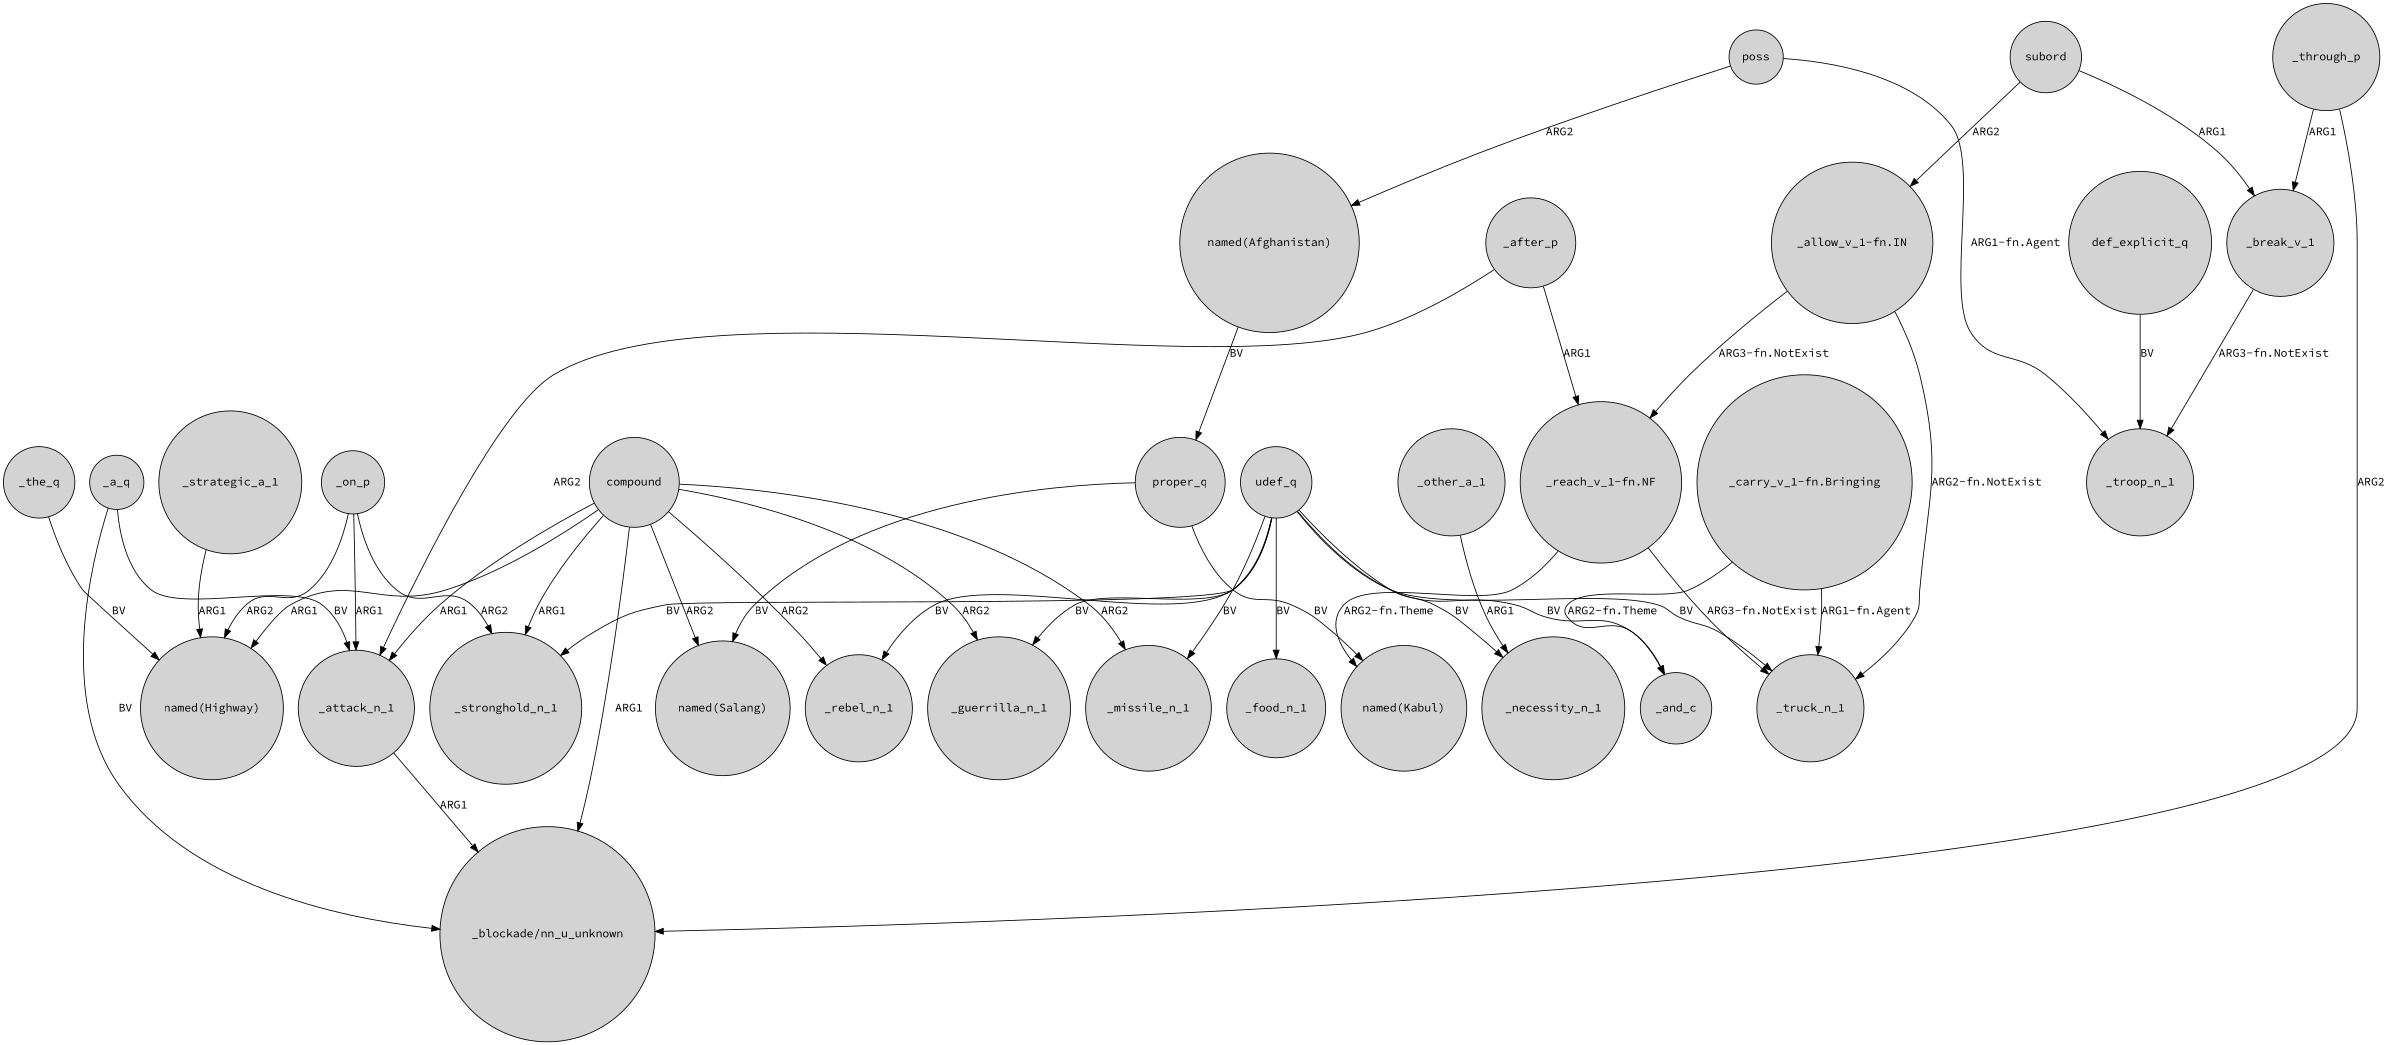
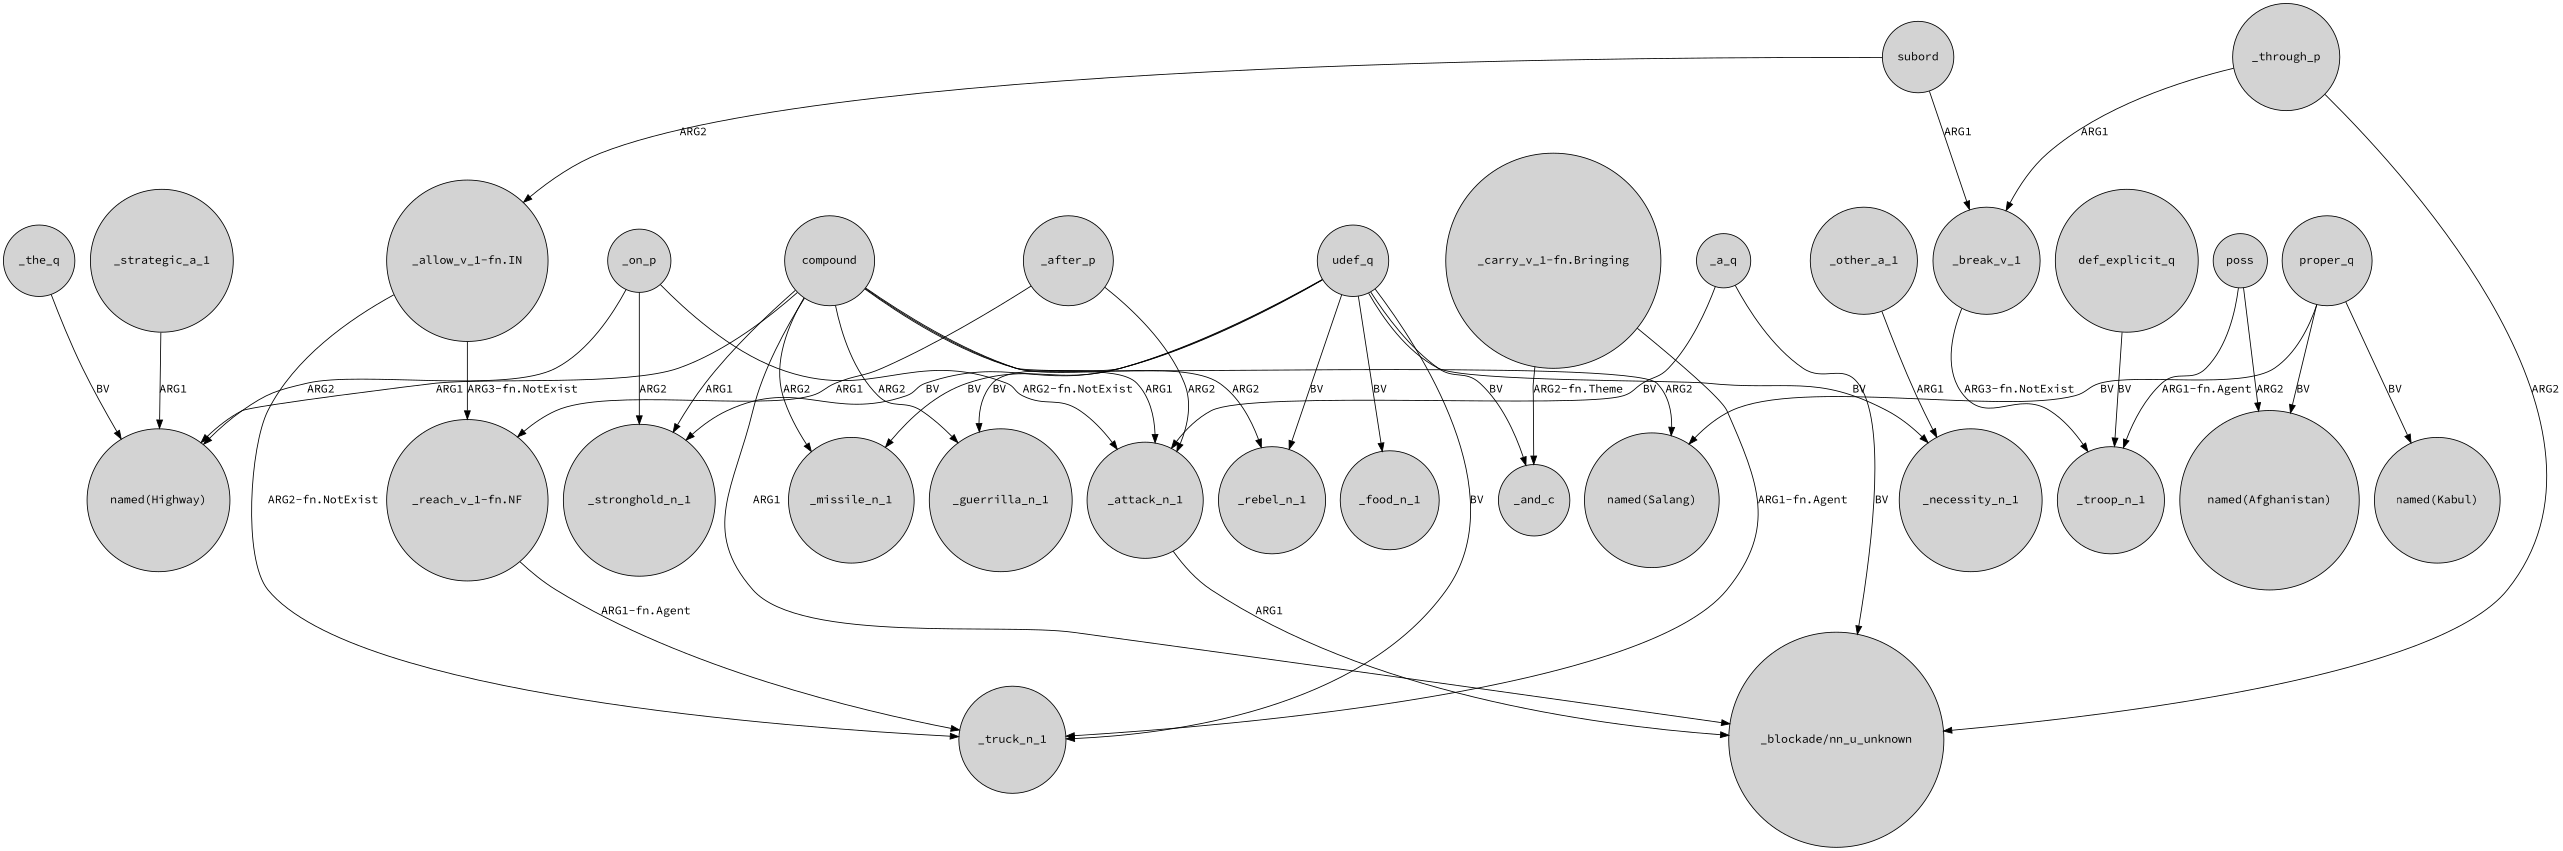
edge "named(Afghanistan)" -> "proper_q": reversed
edge "_reach_v_1-fn.NF" -> "named(Kabul)": removed, label "ARG2-fn.Theme"
edge "_on_p" -> "_attack_n_1": label "ARG1" -> "ARG2-fn.NotExist"
edge "_reach_v_1-fn.NF" -> "_truck_n_1": label "ARG3-fn.NotExist" -> "ARG1-fn.Agent"
